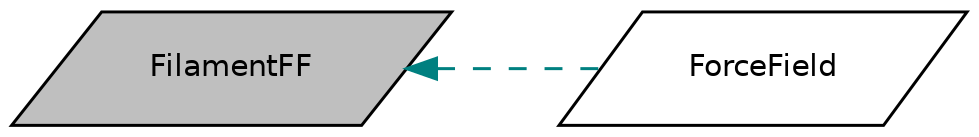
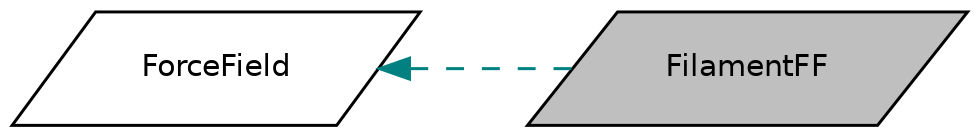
edge "ForceField" -> "FilamentFF": reversed
